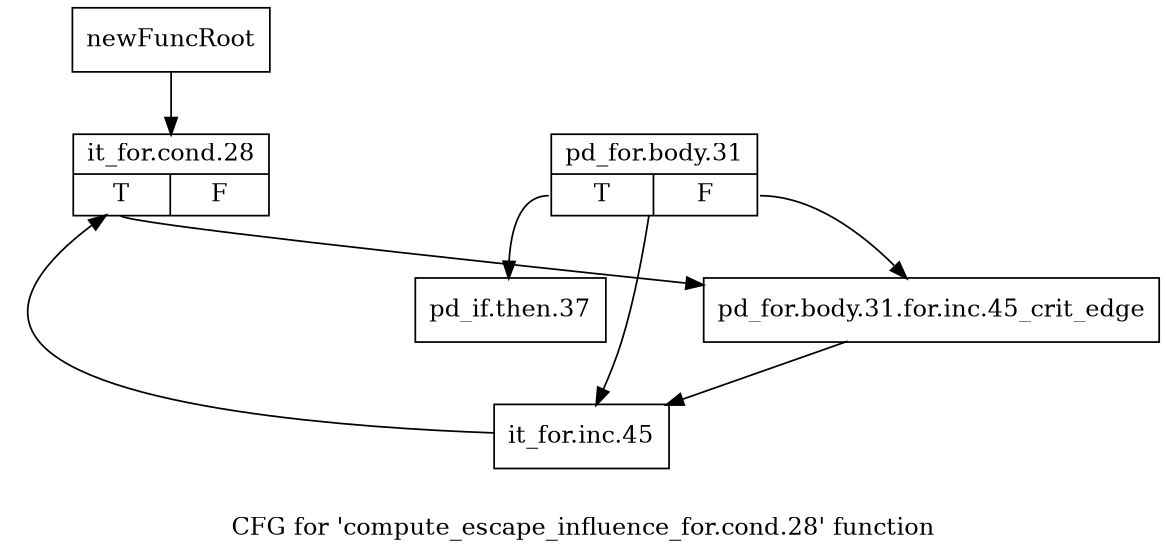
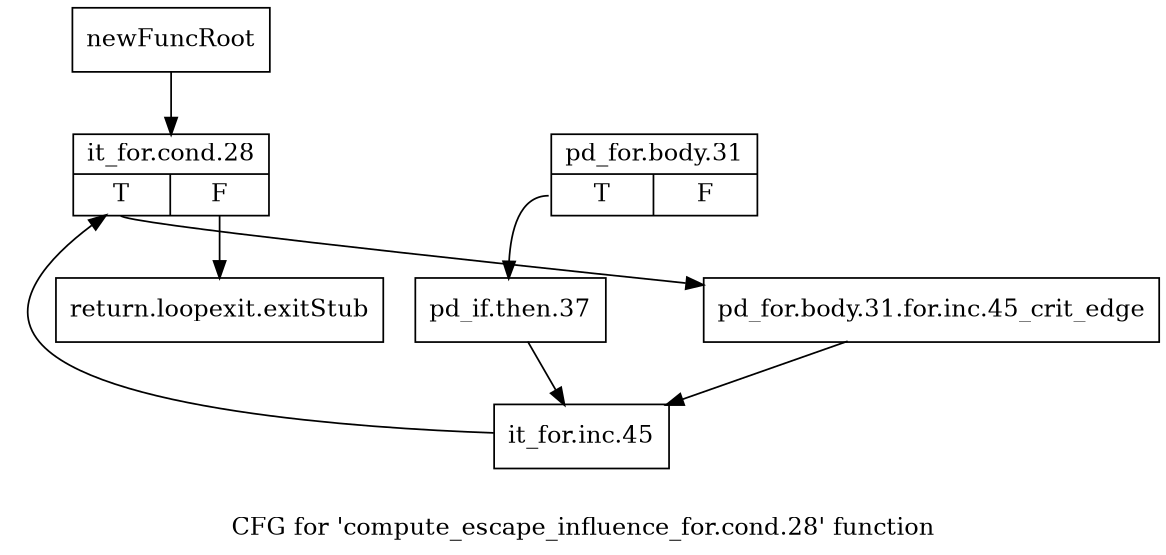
edge "pd_for.body.31" -> "pd_for.body.31.for.inc.45_crit_edge": removed
edge "pd_for.body.31" -> "it_for.inc.45": now "pd_if.then.37" -> "it_for.inc.45"
node "return.loopexit.exitStub": added
